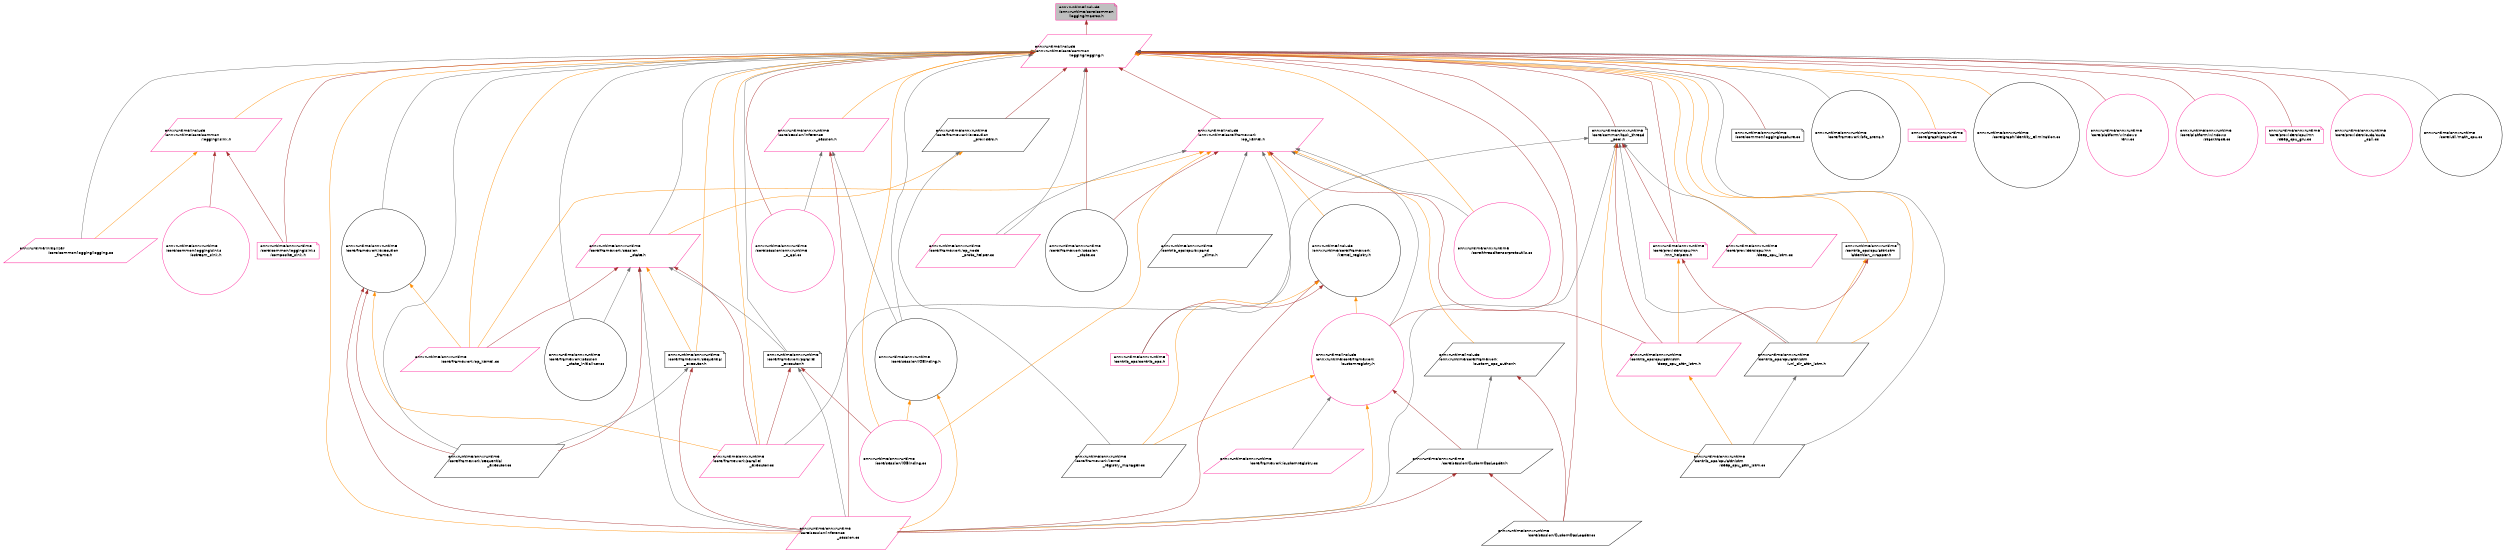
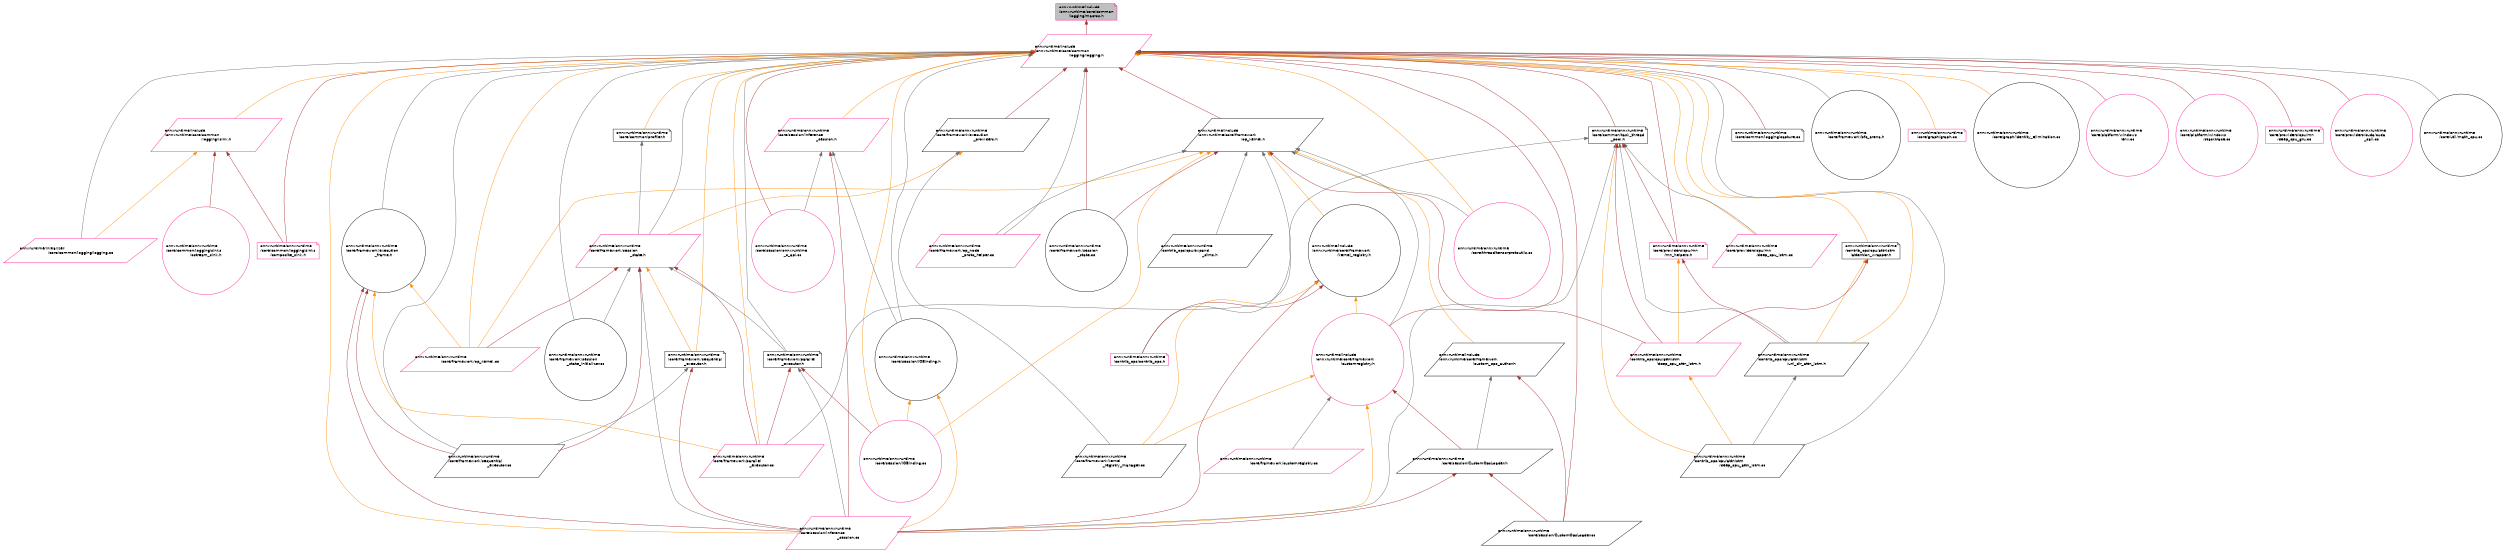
node "onnxruntime/onnxruntime /core/common/profiler.h": added
node "onnxruntime/include /onnxruntime/core/framework /op_kernel.h": color deeppink -> black
